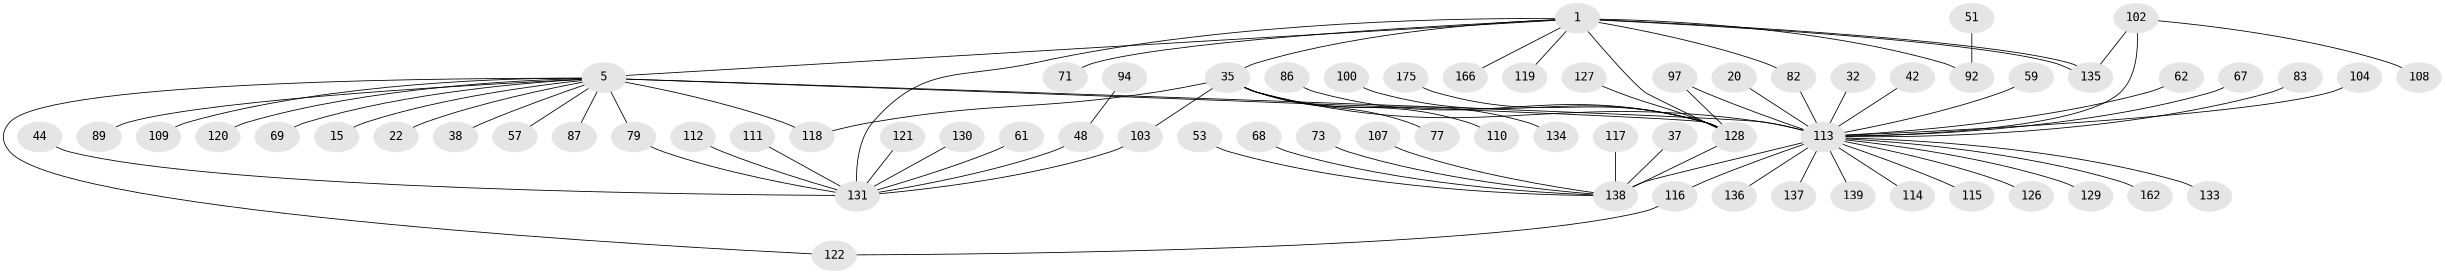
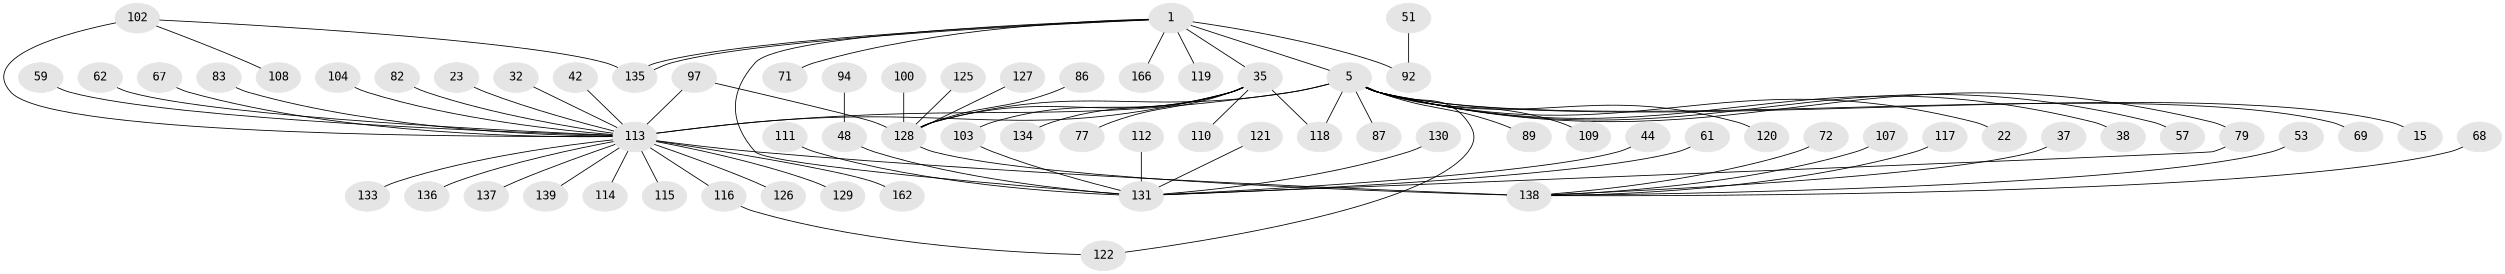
edge "1" -- "82": removed
node "175": label "175" -> "125"
node "20": label "20" -> "23"
edge "1" -- "128": now "35" -- "128"
node "73": label "73" -> "72"
